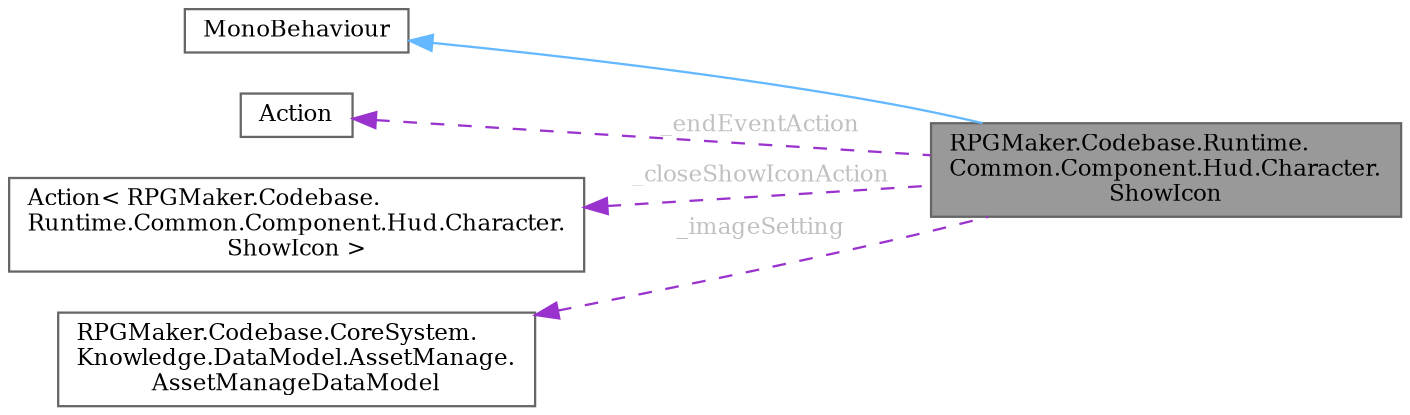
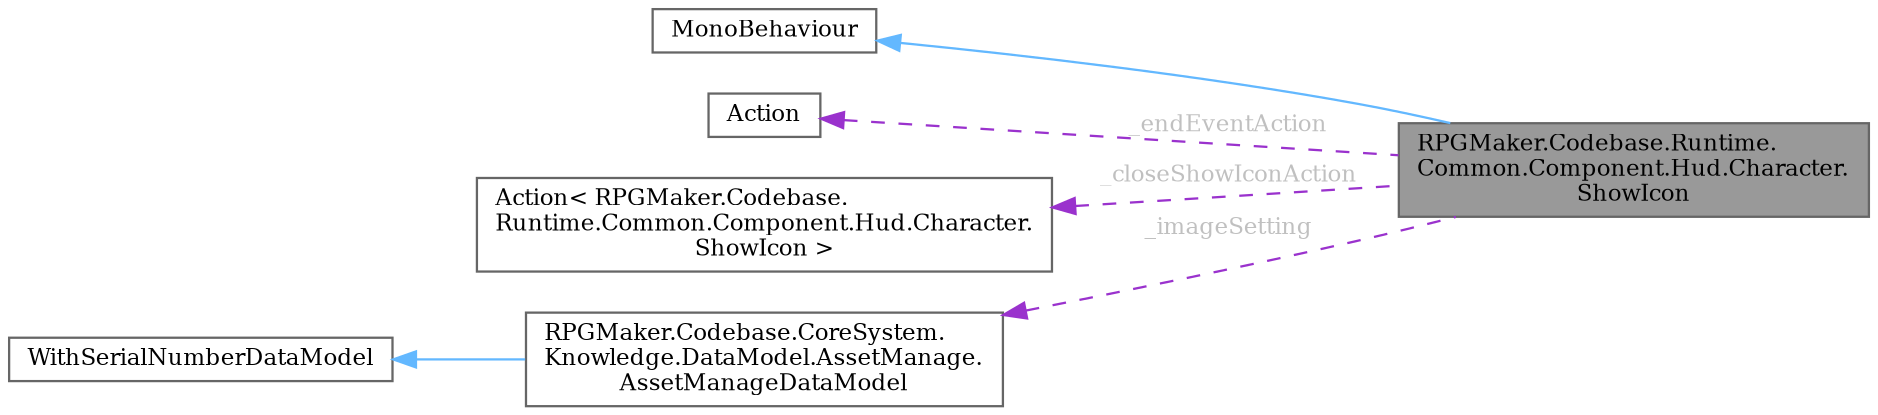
node "WithSerialNumberDataModel": added
